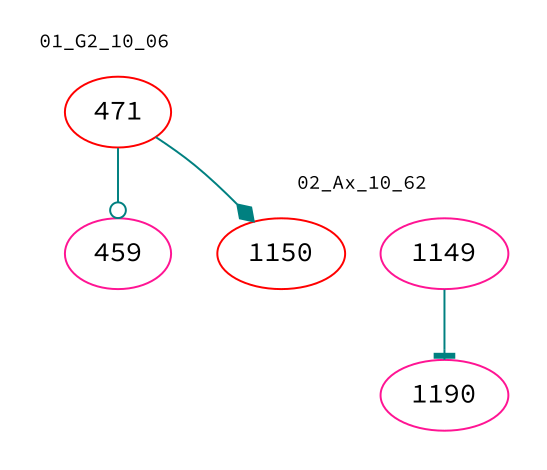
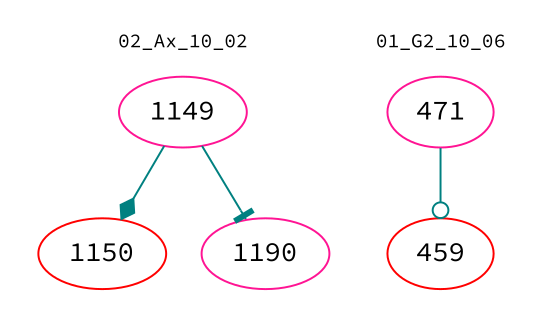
node "471": color red -> deeppink
edge "471" -> "1150": now "1149" -> "1150"
cluster "02_Ax_10_62": label "02_Ax_10_62" -> "02_Ax_10_02"
node "459": color deeppink -> red
